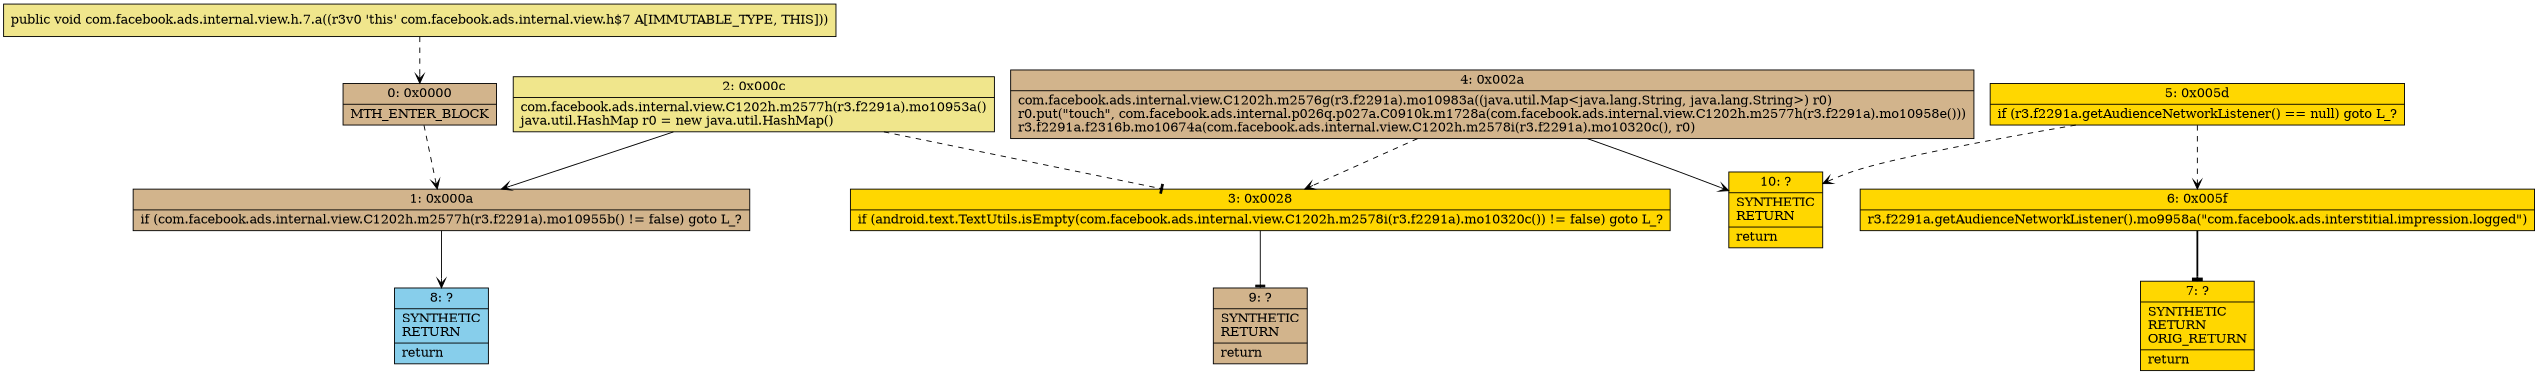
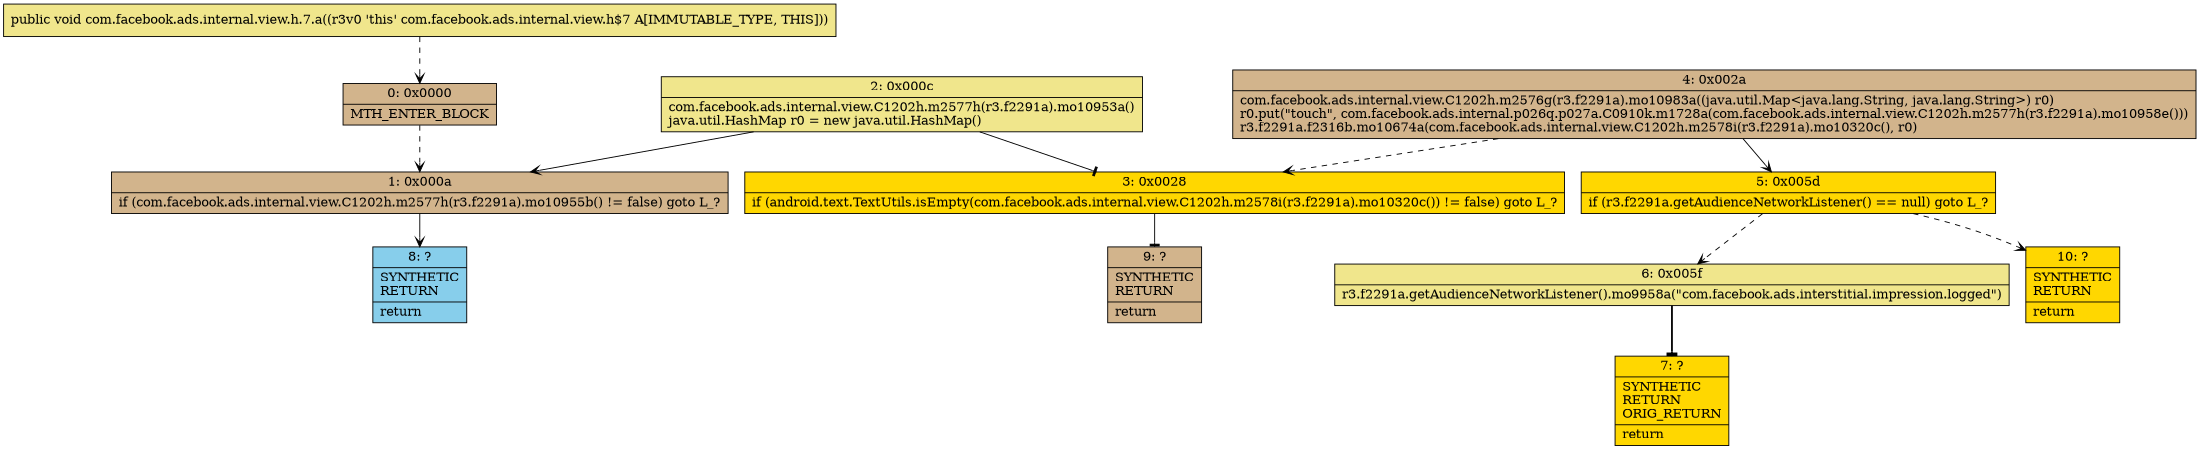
edge "2: 0x000c" -> "3: 0x0028": style dashed -> solid
edge "4: 0x002a" -> "10: ?": now "4: 0x002a" -> "5: 0x005d"
node "6: 0x005f": fillcolor gold -> khaki
